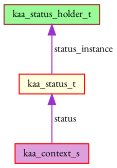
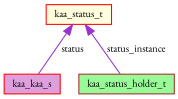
edge "kaa_status_t" -> "kaa_status_holder_t": reversed
node "kaa_context_s": label "kaa_context_s" -> "kaa_kaa_s"
